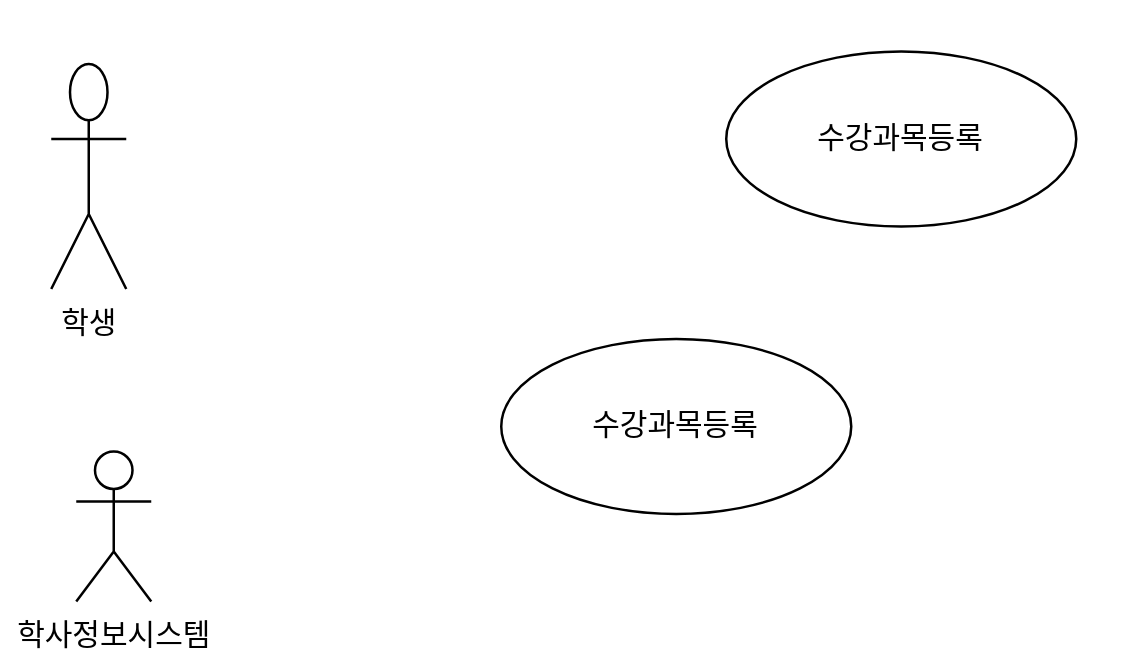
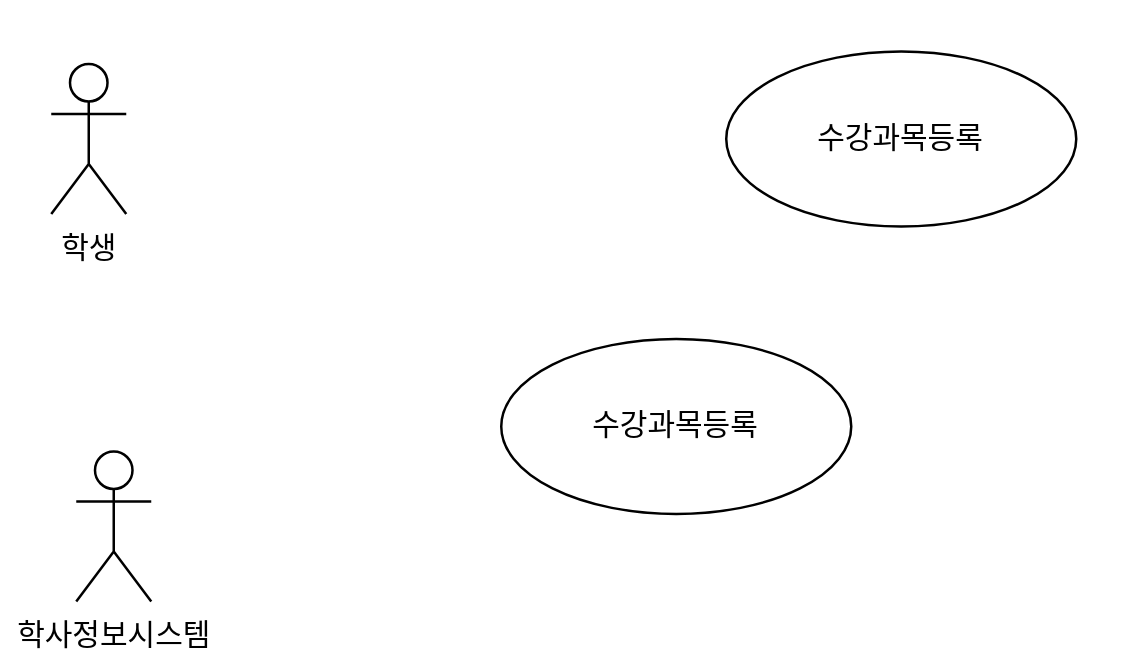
node "학생": size 75x225 -> 75x150
